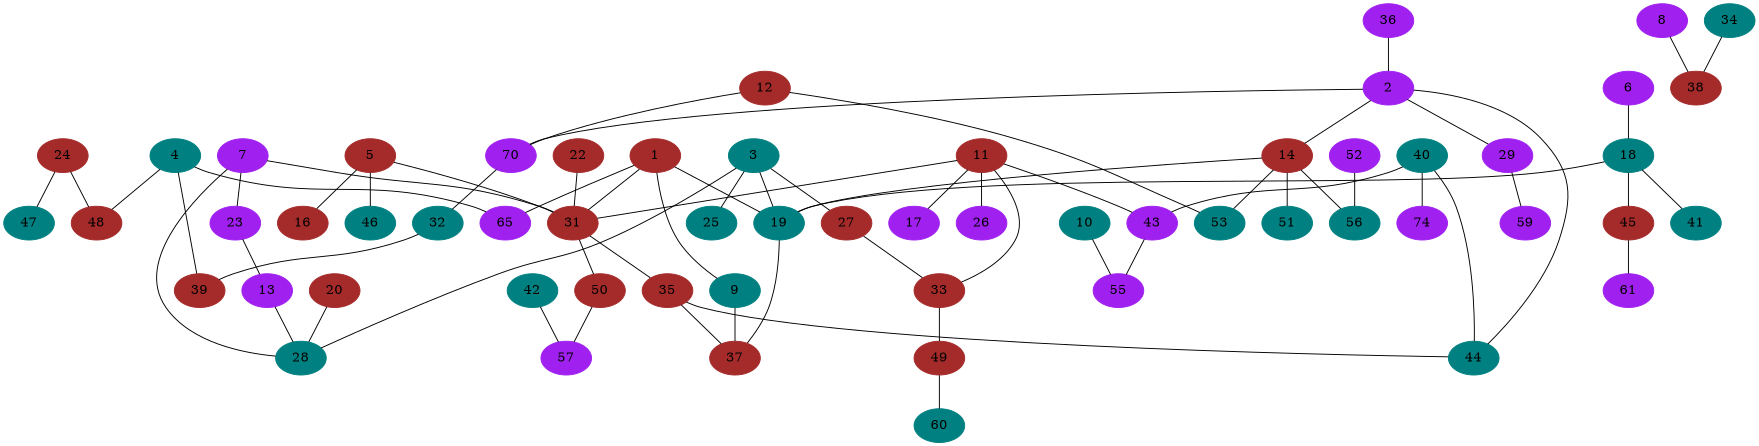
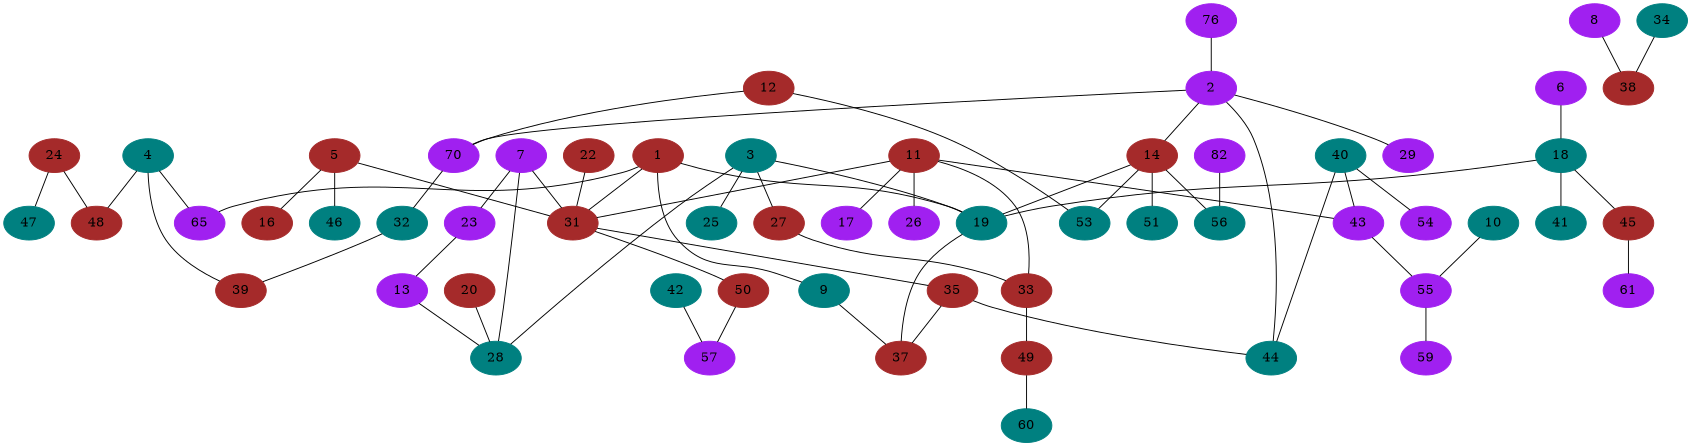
node "36": label "36" -> "76"
node "52": label "52" -> "82"
edge "29" -- "59": now "55" -- "59"
node "74": label "74" -> "54"
